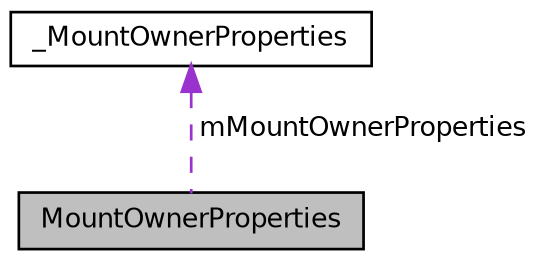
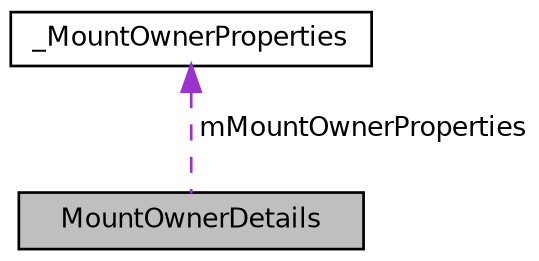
node "MountOwnerProperties": label "MountOwnerProperties" -> "MountOwnerDetails"
